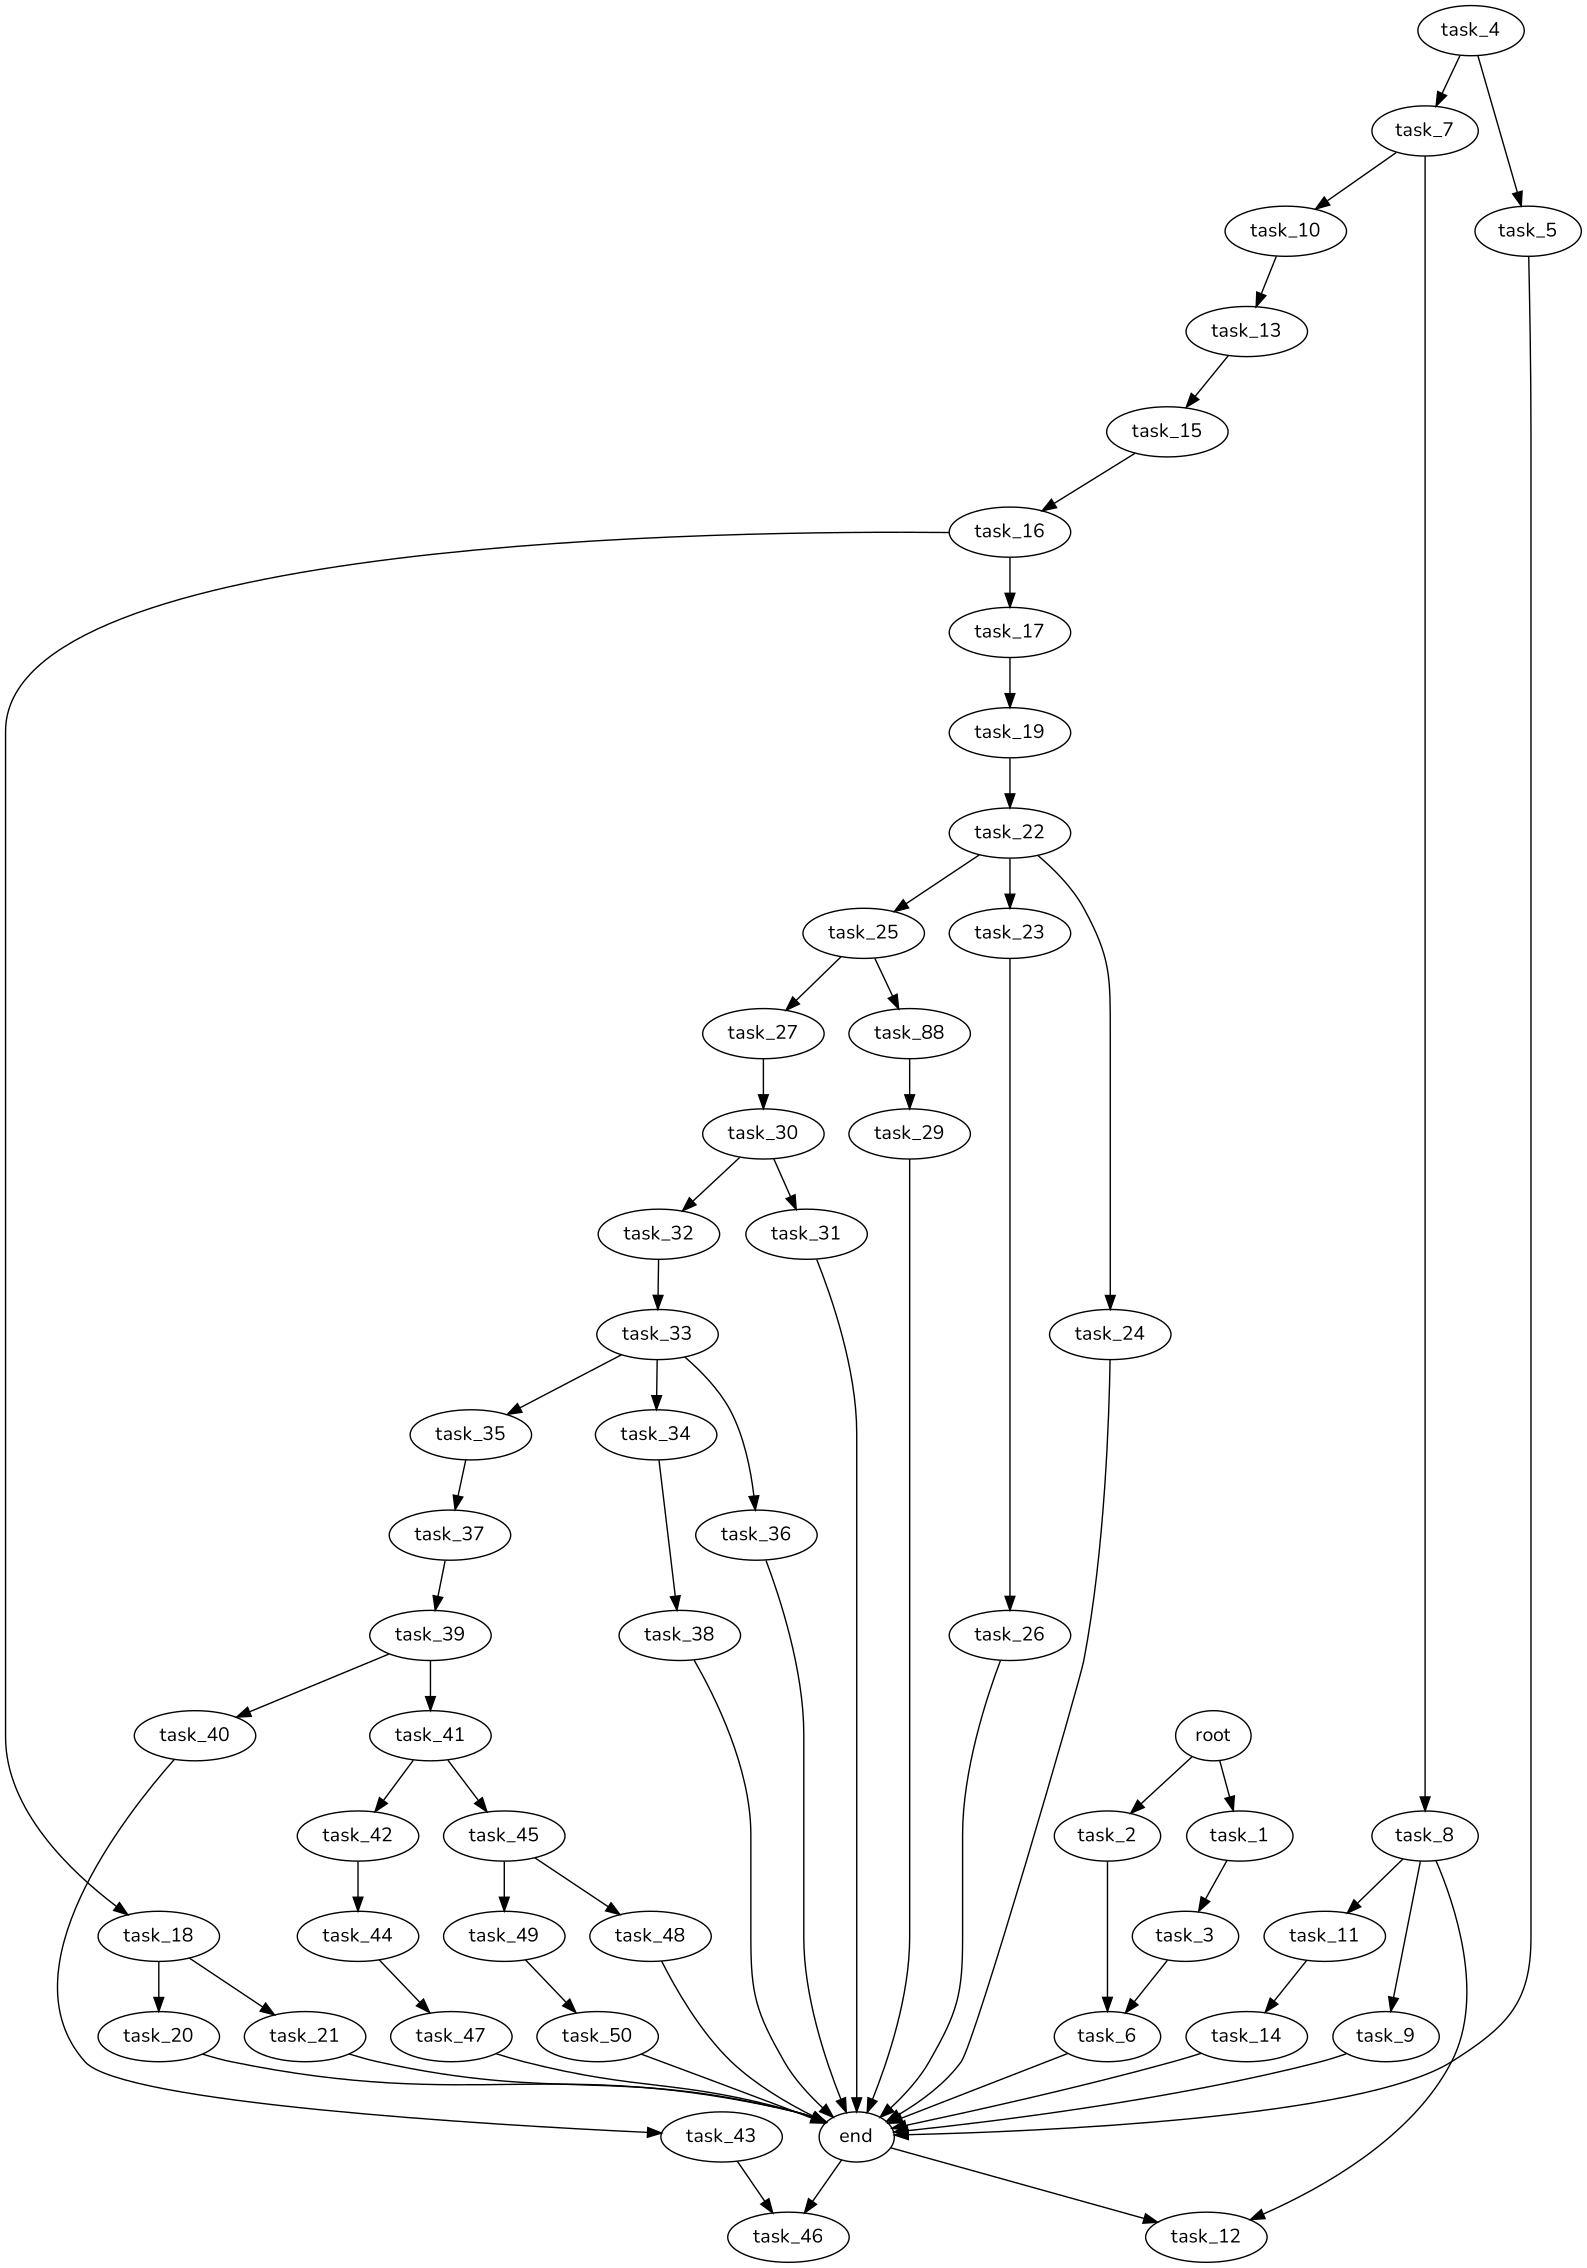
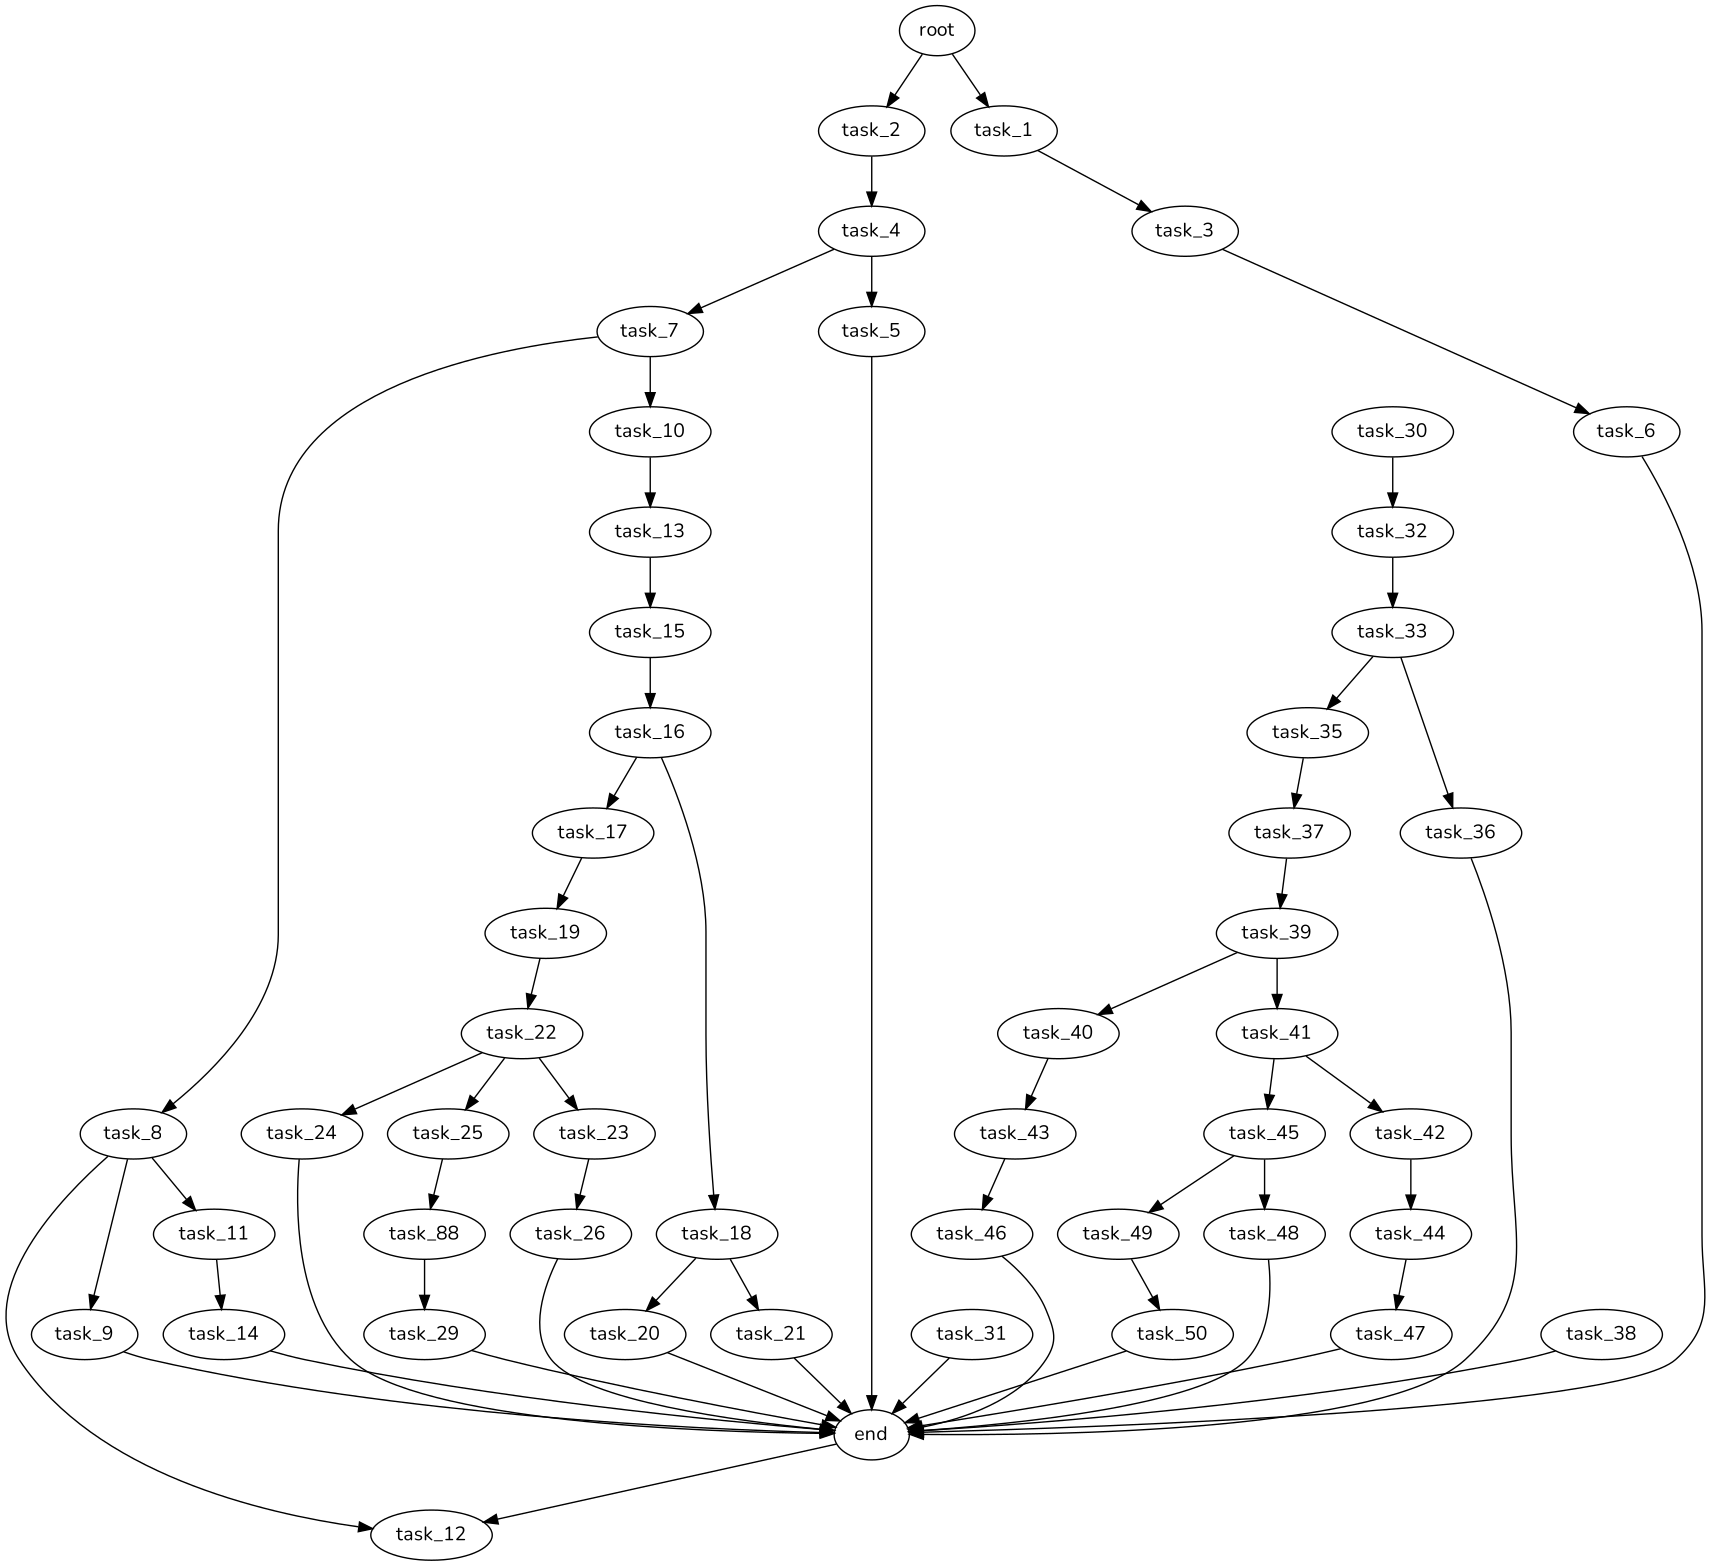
node "task_27": removed
edge "task_30" -> "task_31": removed
node "task_34": removed
edge "task_2" -> "task_6": now "task_2" -> "task_4"
edge "end" -> "task_46": reversed
